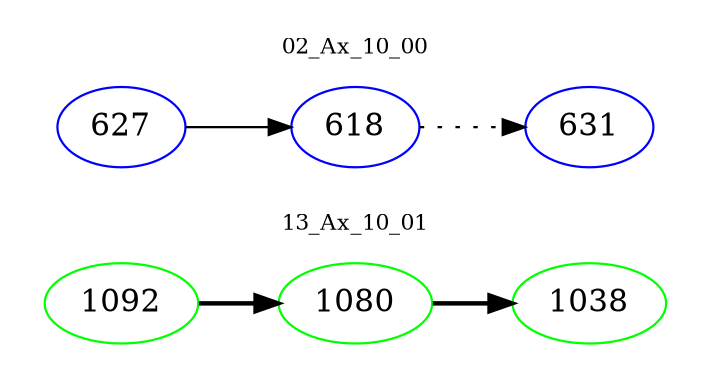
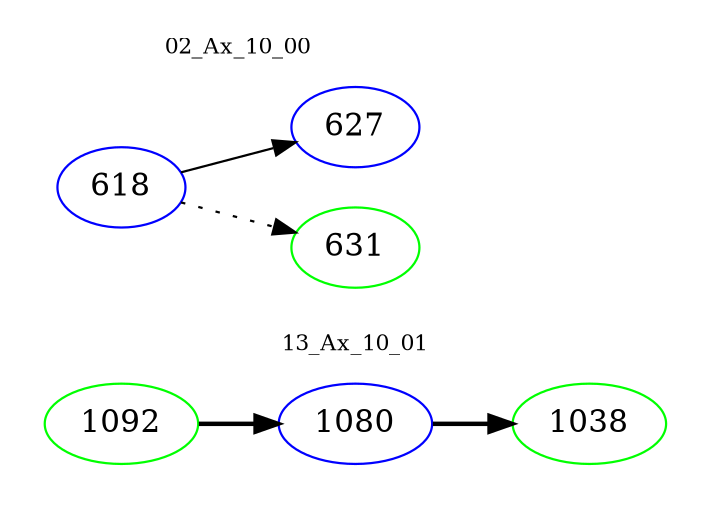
edge "627" -> "618": reversed
node "631": color blue -> green
node "1080": color green -> blue
